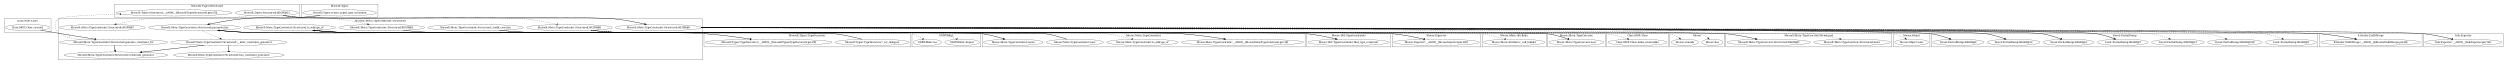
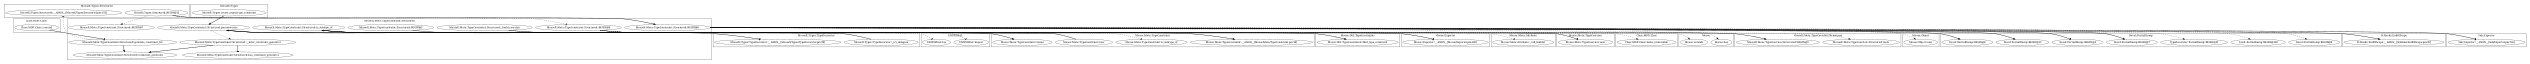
edge "MooseX::Types::Structured::BEGIN@13" -> "MooseX::Meta::TypeConstraint::Structured::BEGIN@5": removed
node "Devel::PartialDump::BEGIN@21": label "Devel::PartialDump::BEGIN@21" -> "TypeDecorator::PartialDump::BEGIN@21"
